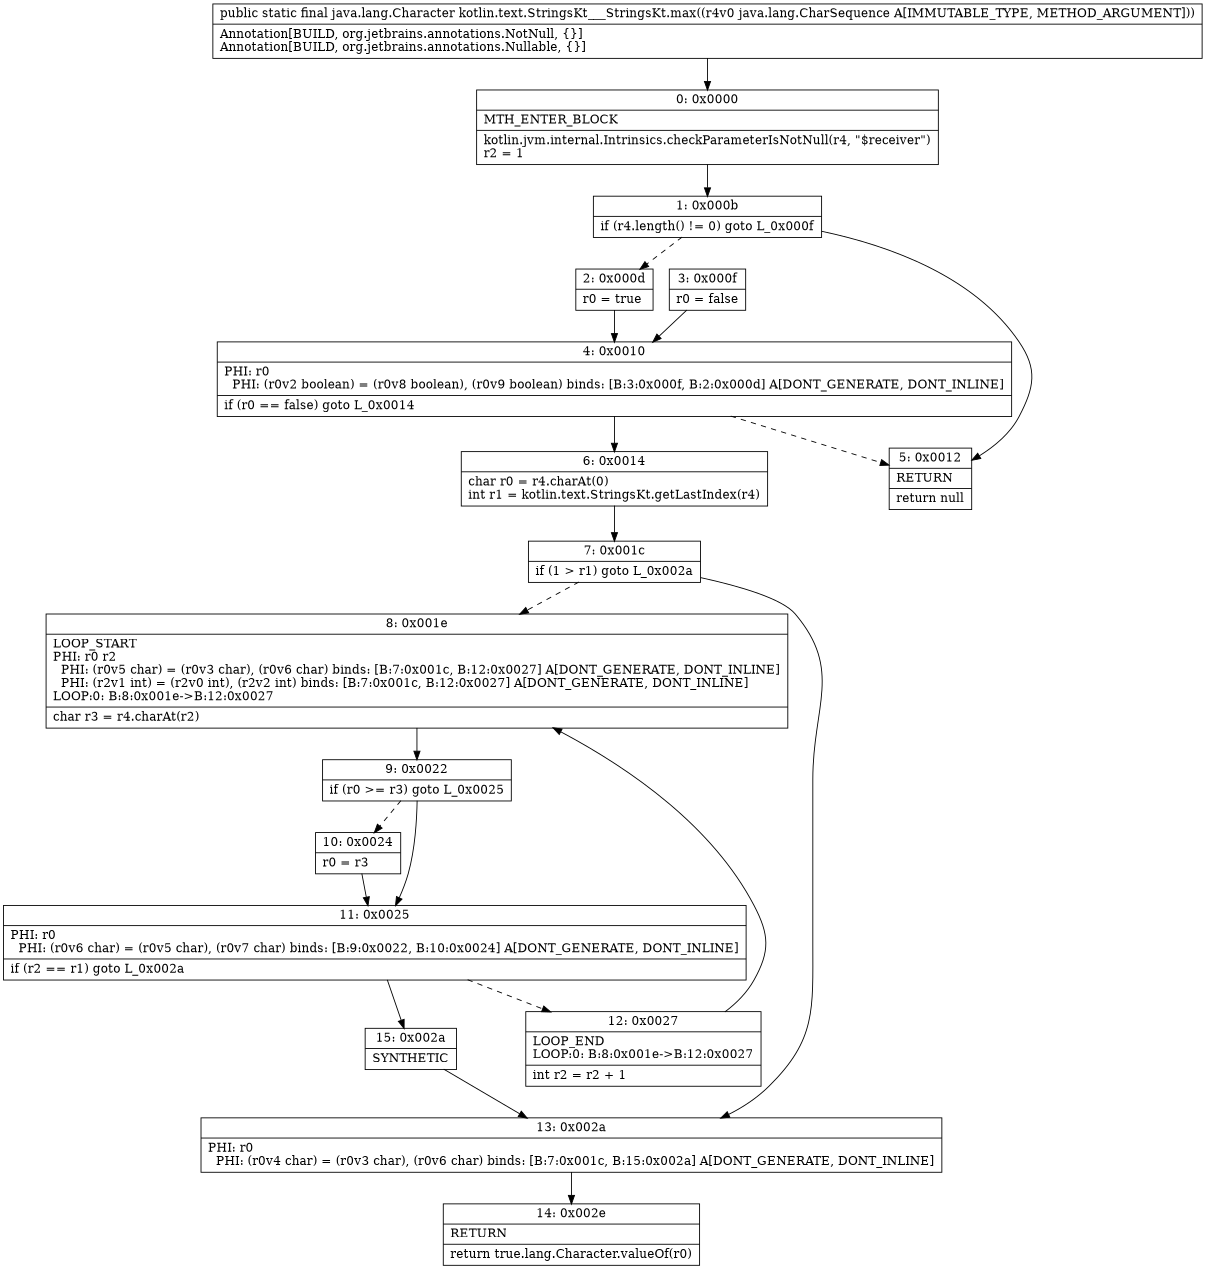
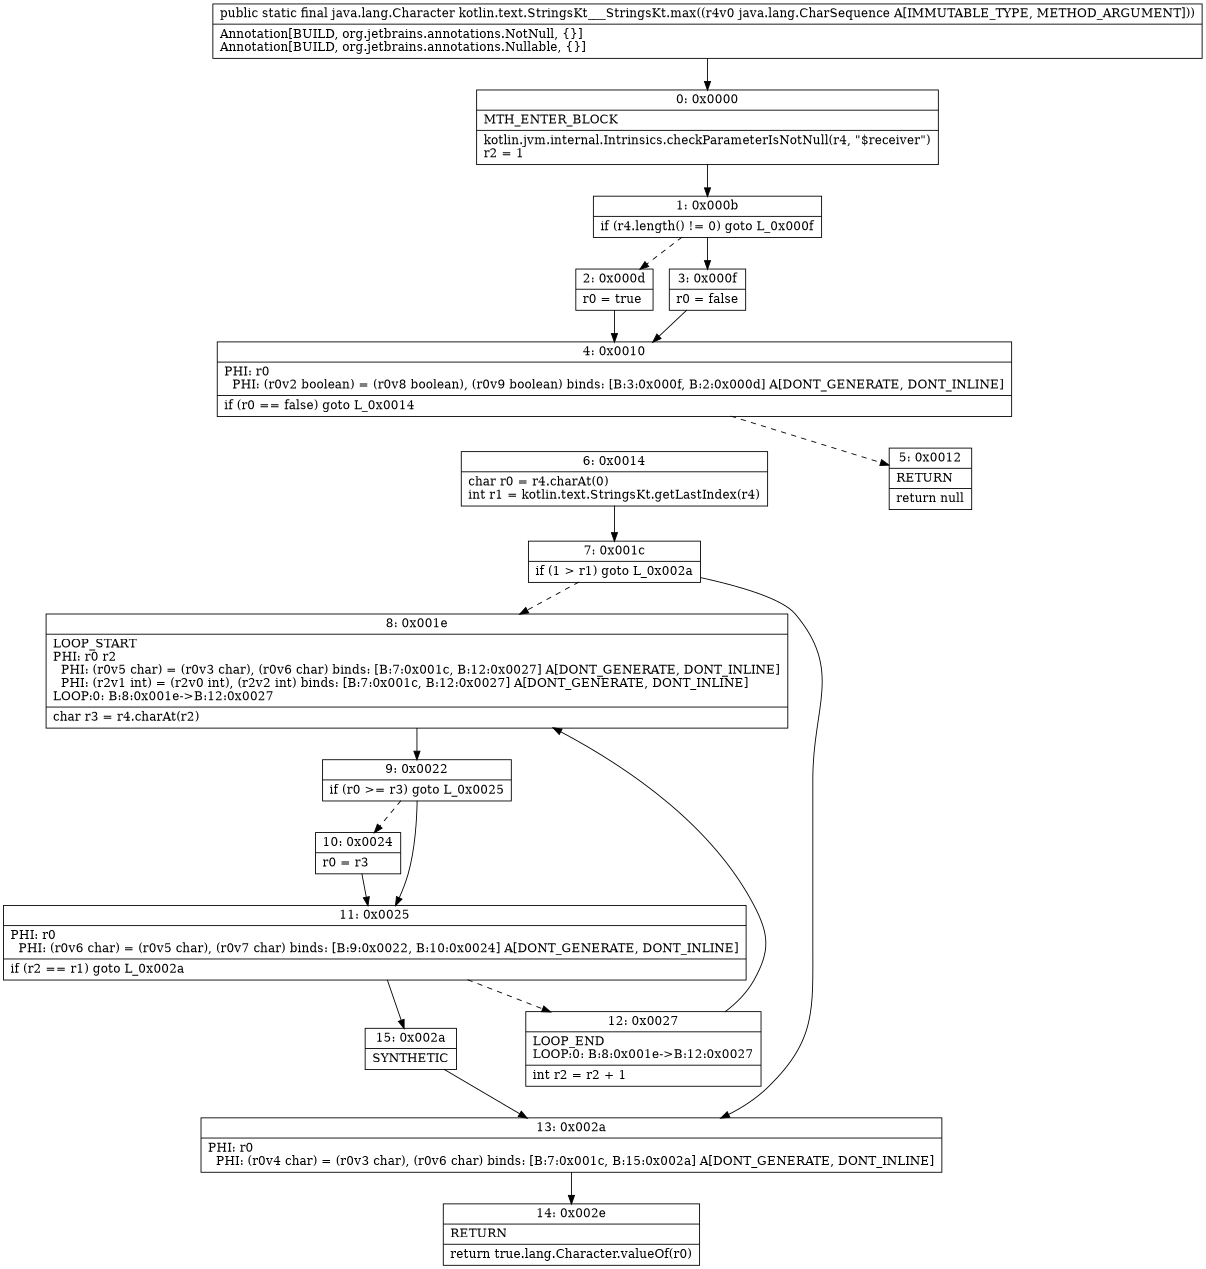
edge "1: 0x000b" -> "5: 0x0012": now "1: 0x000b" -> "3: 0x000f"
edge "4: 0x0010" -> "6: 0x0014": removed
